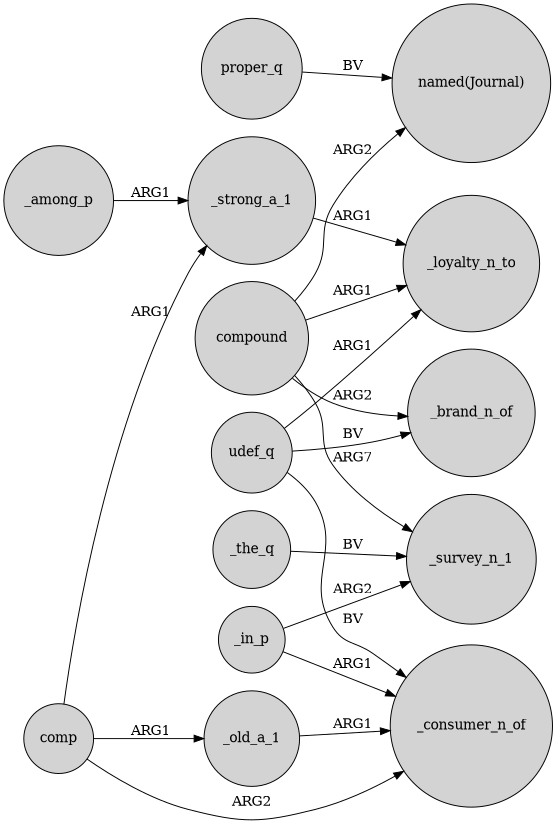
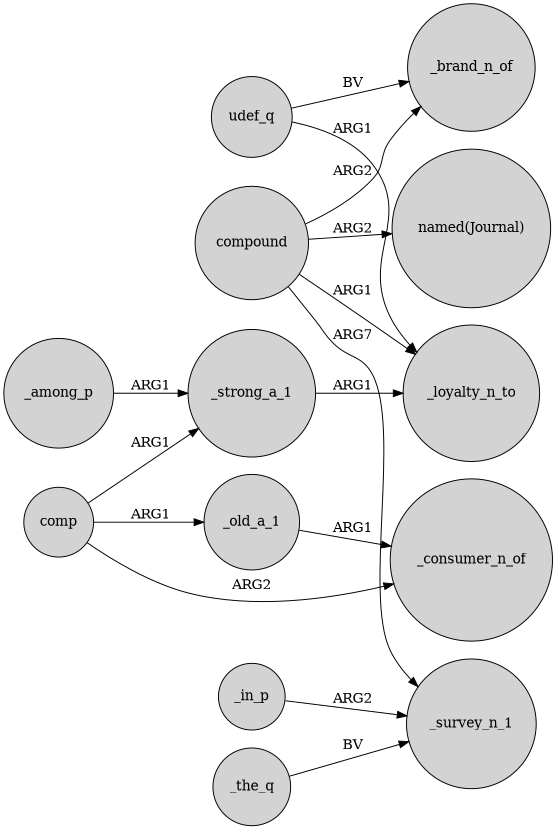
node "proper_q": removed
edge "udef_q" -> "_consumer_n_of": removed, label "BV"
edge "_in_p" -> "_consumer_n_of": removed, label "ARG1"
